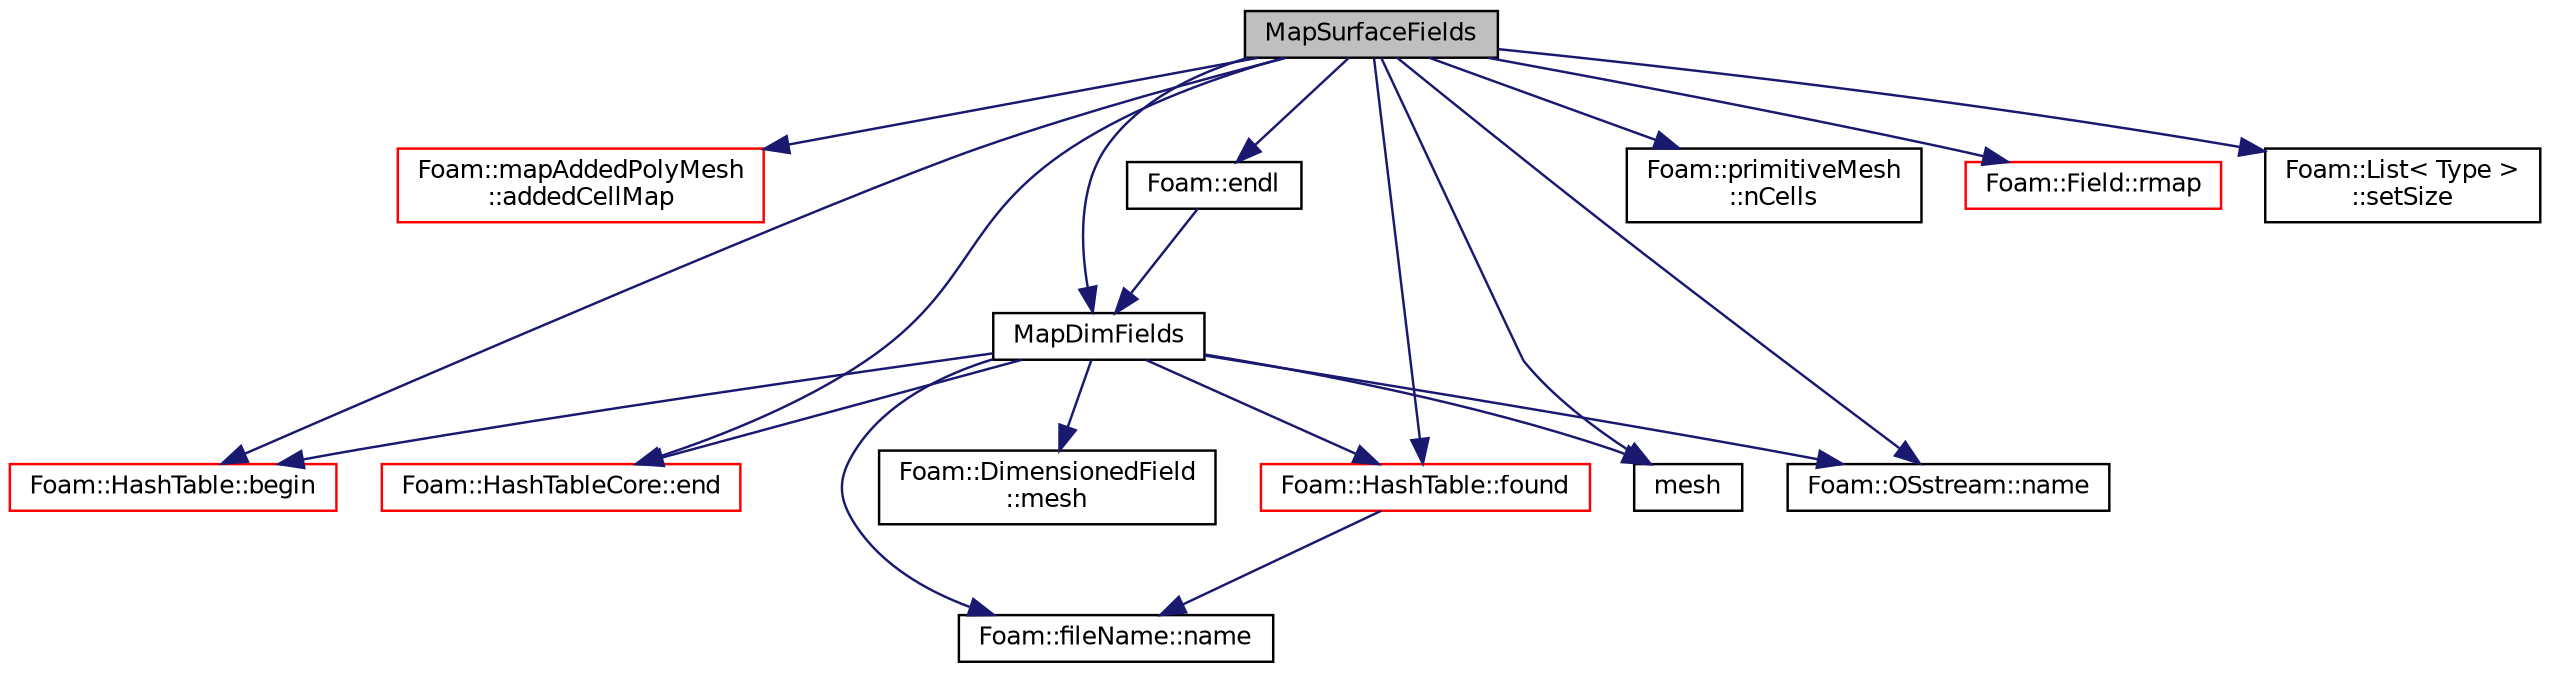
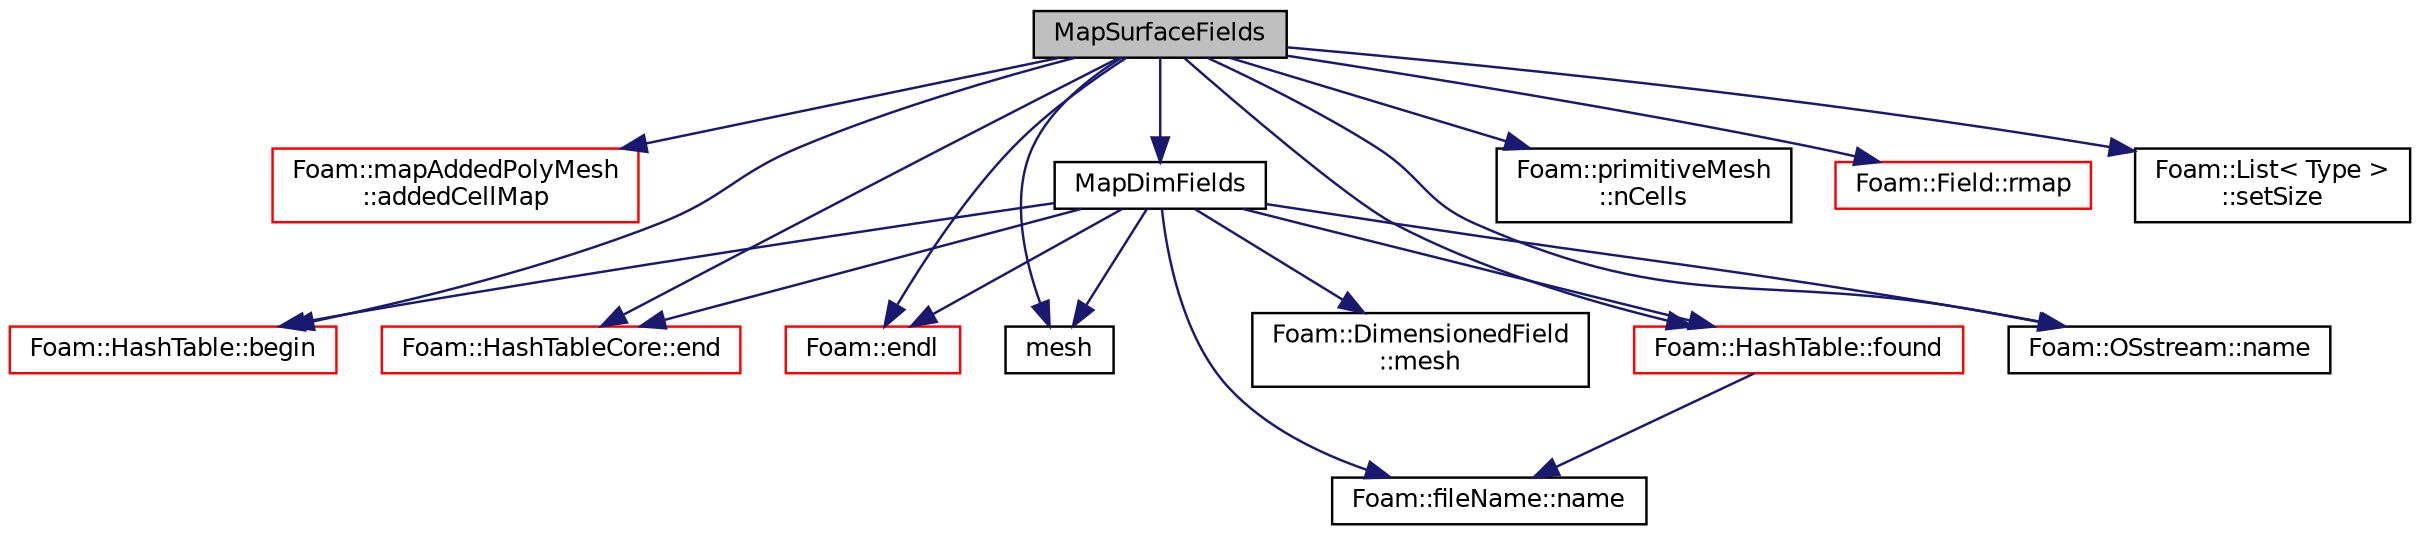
node "Foam::endl": color black -> red
edge "Foam::endl" -> "MapDimFields": reversed
